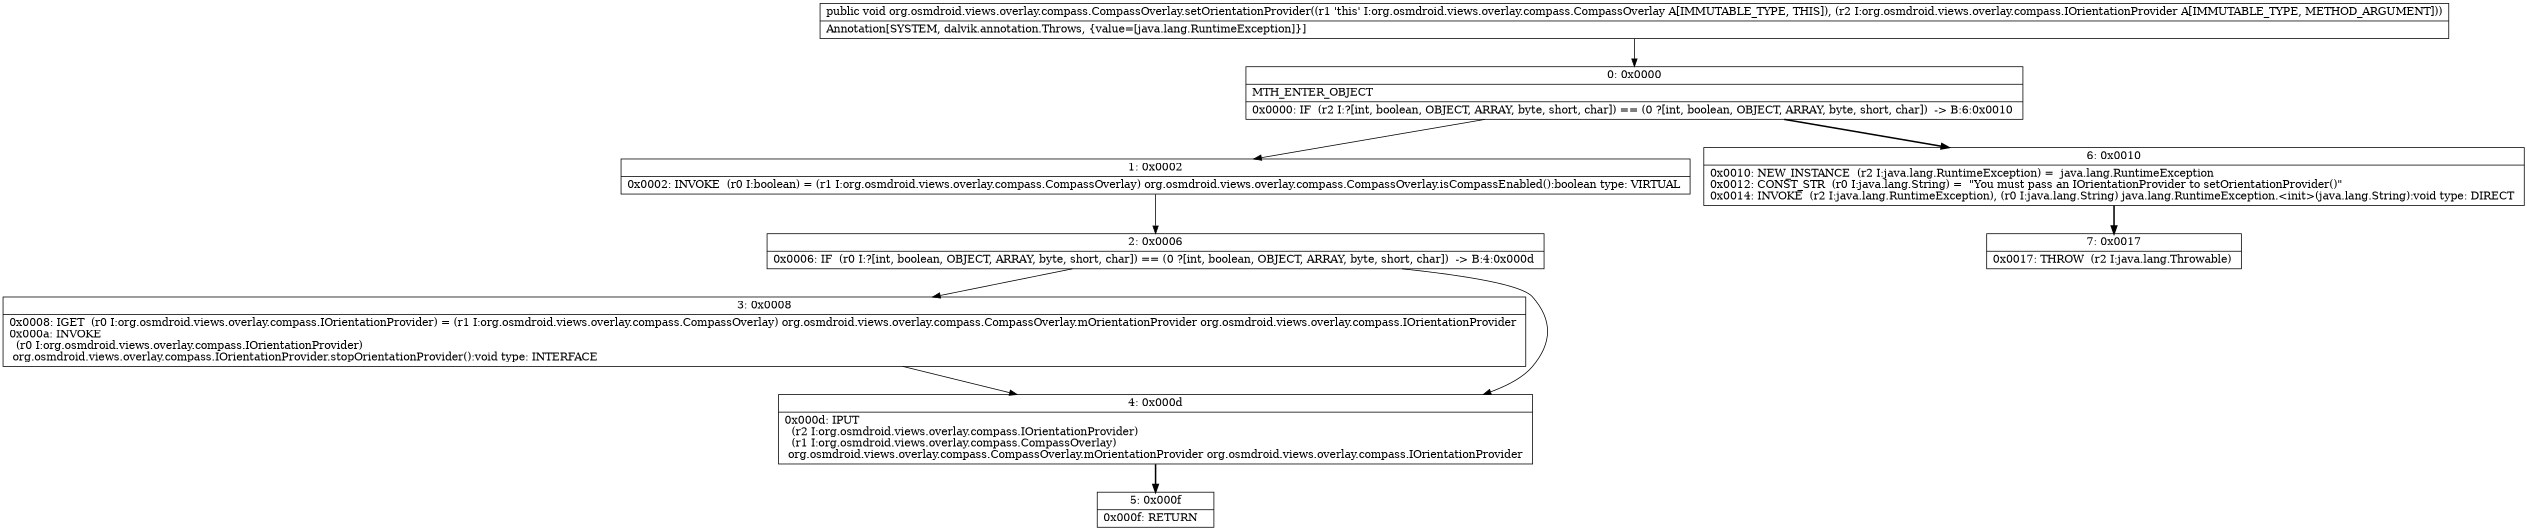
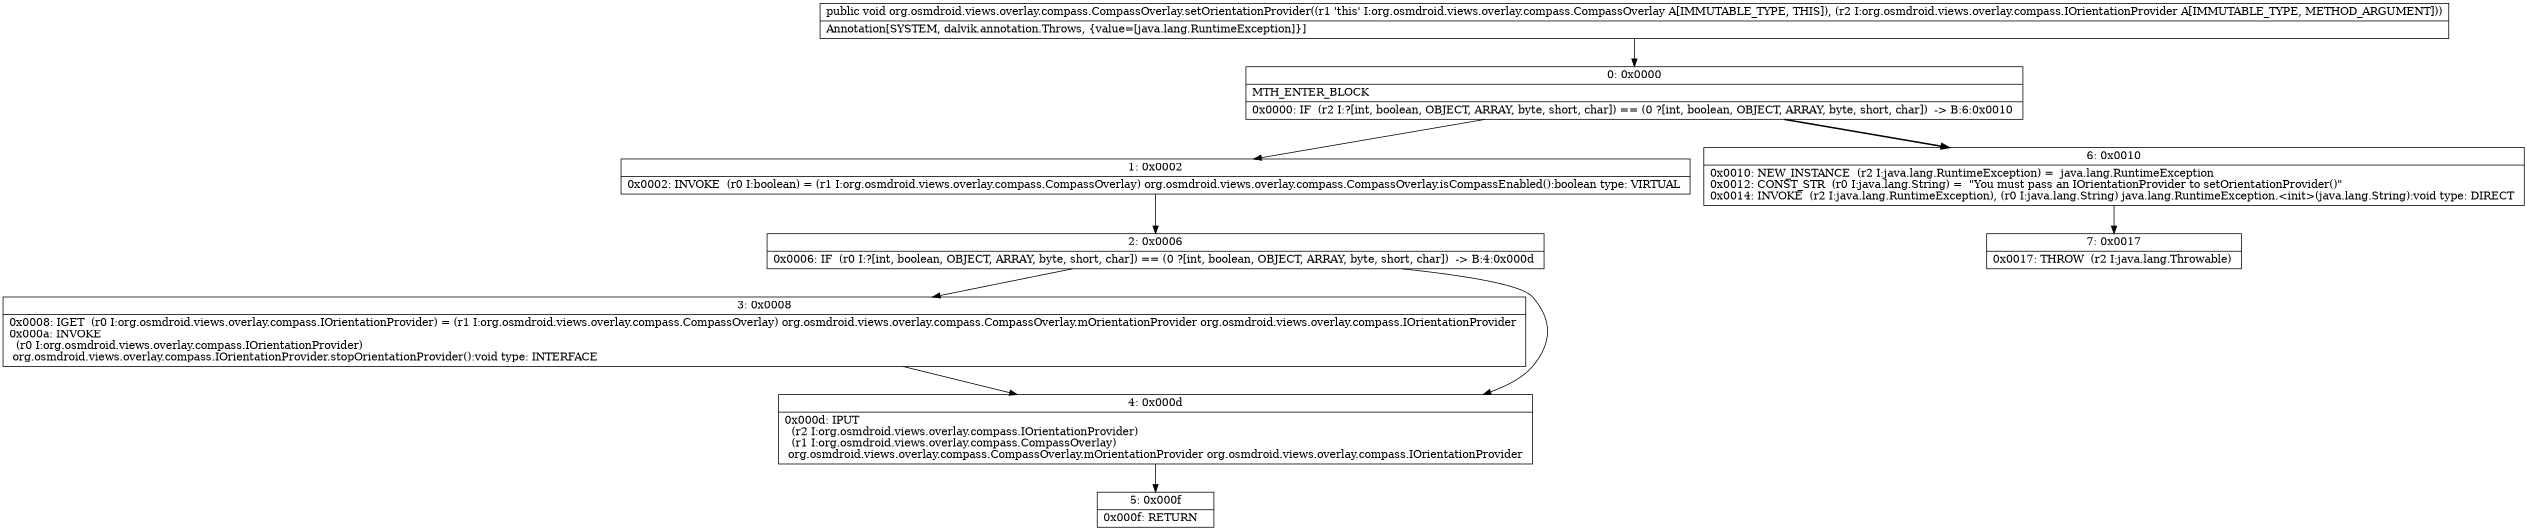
node "0: 0x0000": text "MTH_ENTER_OBJECT" -> "MTH_ENTER_BLOCK"
edge "6: 0x0010" -> "7: 0x0017": style bold -> solid
edge "4: 0x000d" -> "5: 0x000f": style bold -> solid
